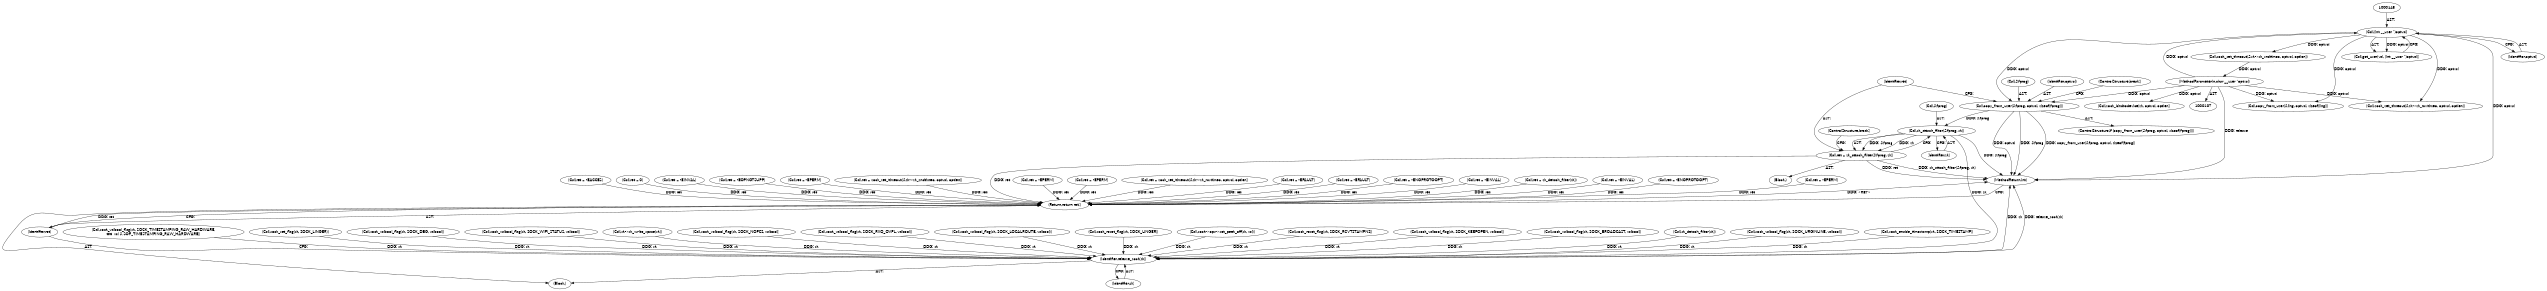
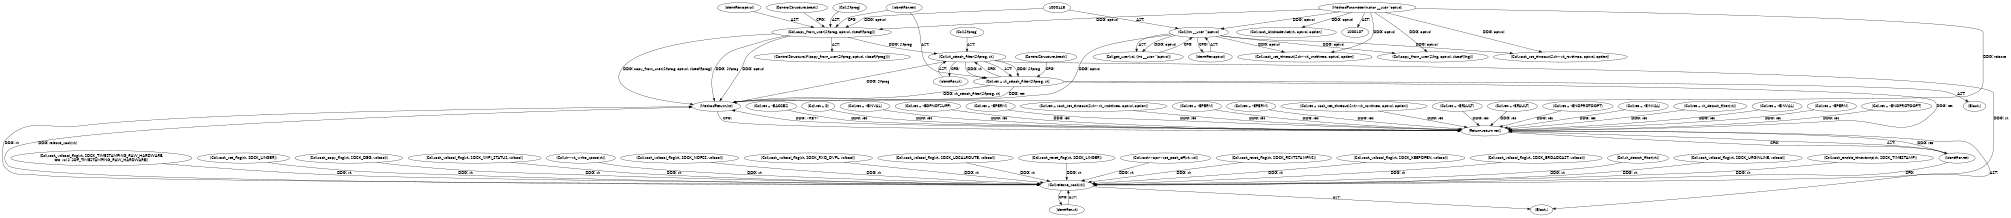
edge "(Call,(int __user *)optval)" -> "(Call,copy_from_user(&fprog, optval, sizeof(fprog)))": now "1000148" -> "(Call,copy_from_user(&fprog, optval, sizeof(fprog)))"
edge "(Call,sock_set_timeout(&sk->sk_sndtimeo, optval, optlen))" -> "(MethodParameterIn,char __user *optval)": reversed
node "(Call,sock_valbool_flag(sk, SOCK_DBG, valbool))": label "(Call,sock_valbool_flag(sk, SOCK_DBG, valbool))" -> "(Call,sock_copy_flag(sk, SOCK_DBG, valbool))"
node "(Identifier,release_sock(sk))": label "(Identifier,release_sock(sk))" -> "(Call,release_sock(sk))"
